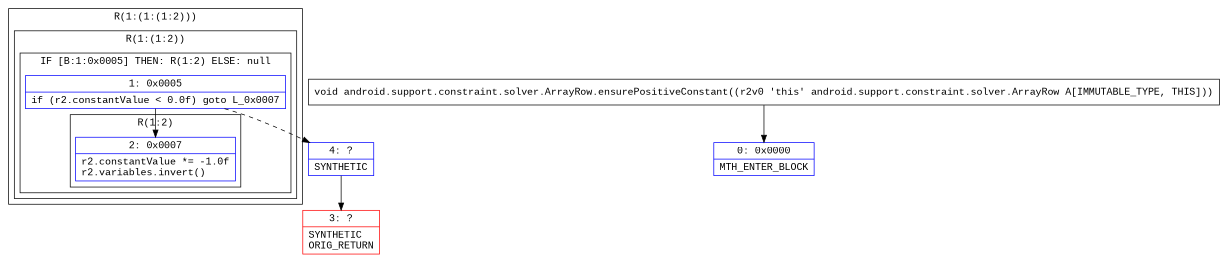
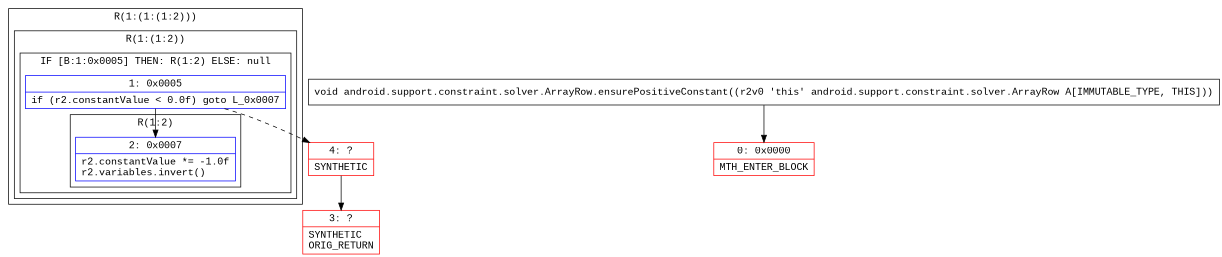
node "4: ?": color blue -> red
node "0: 0x0000": color blue -> red
